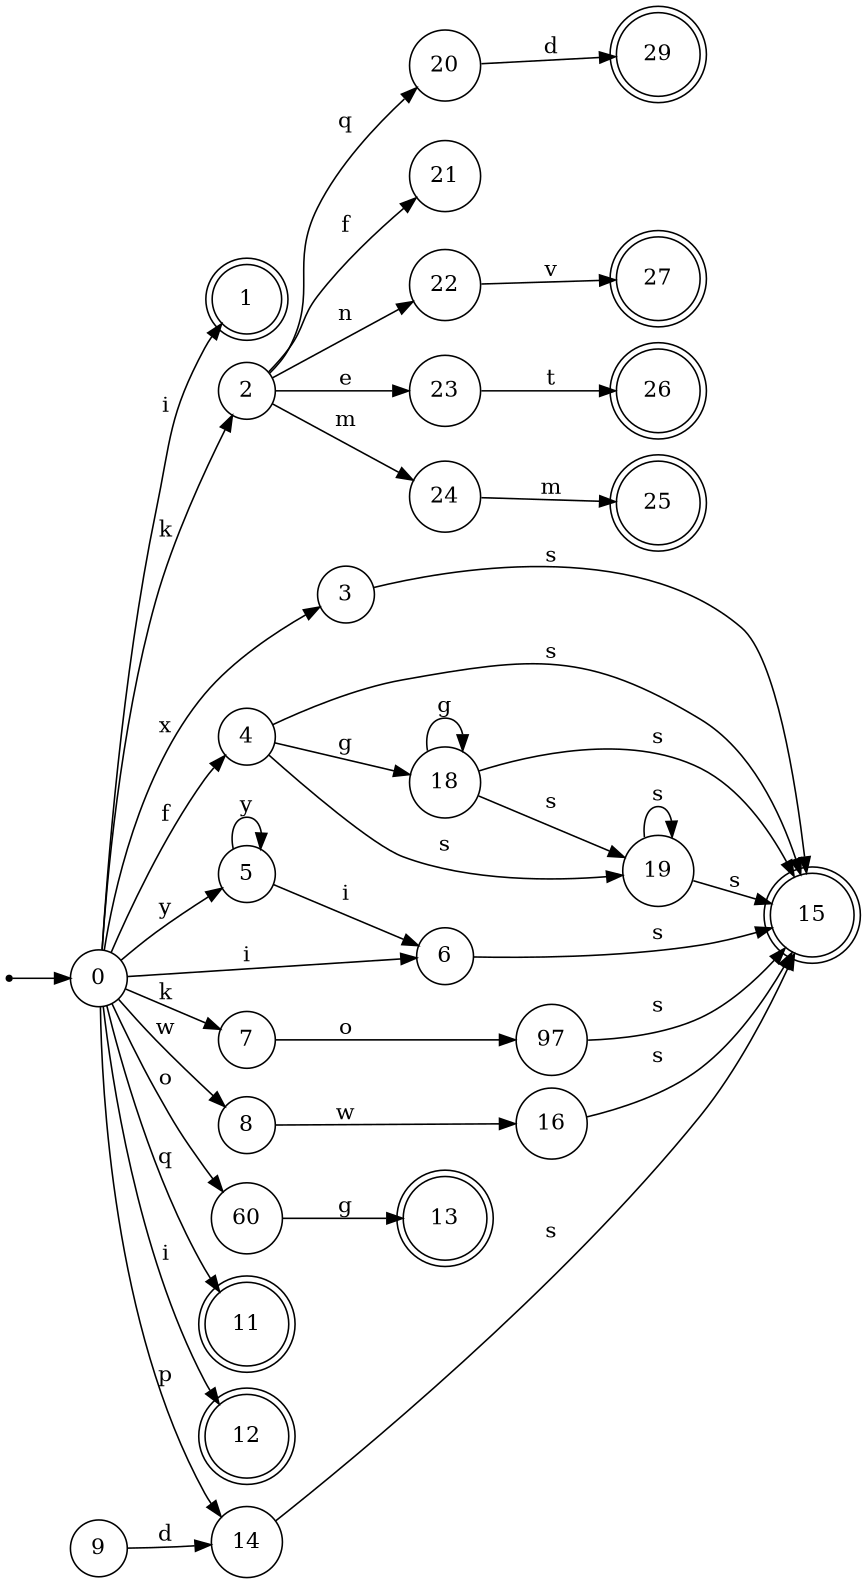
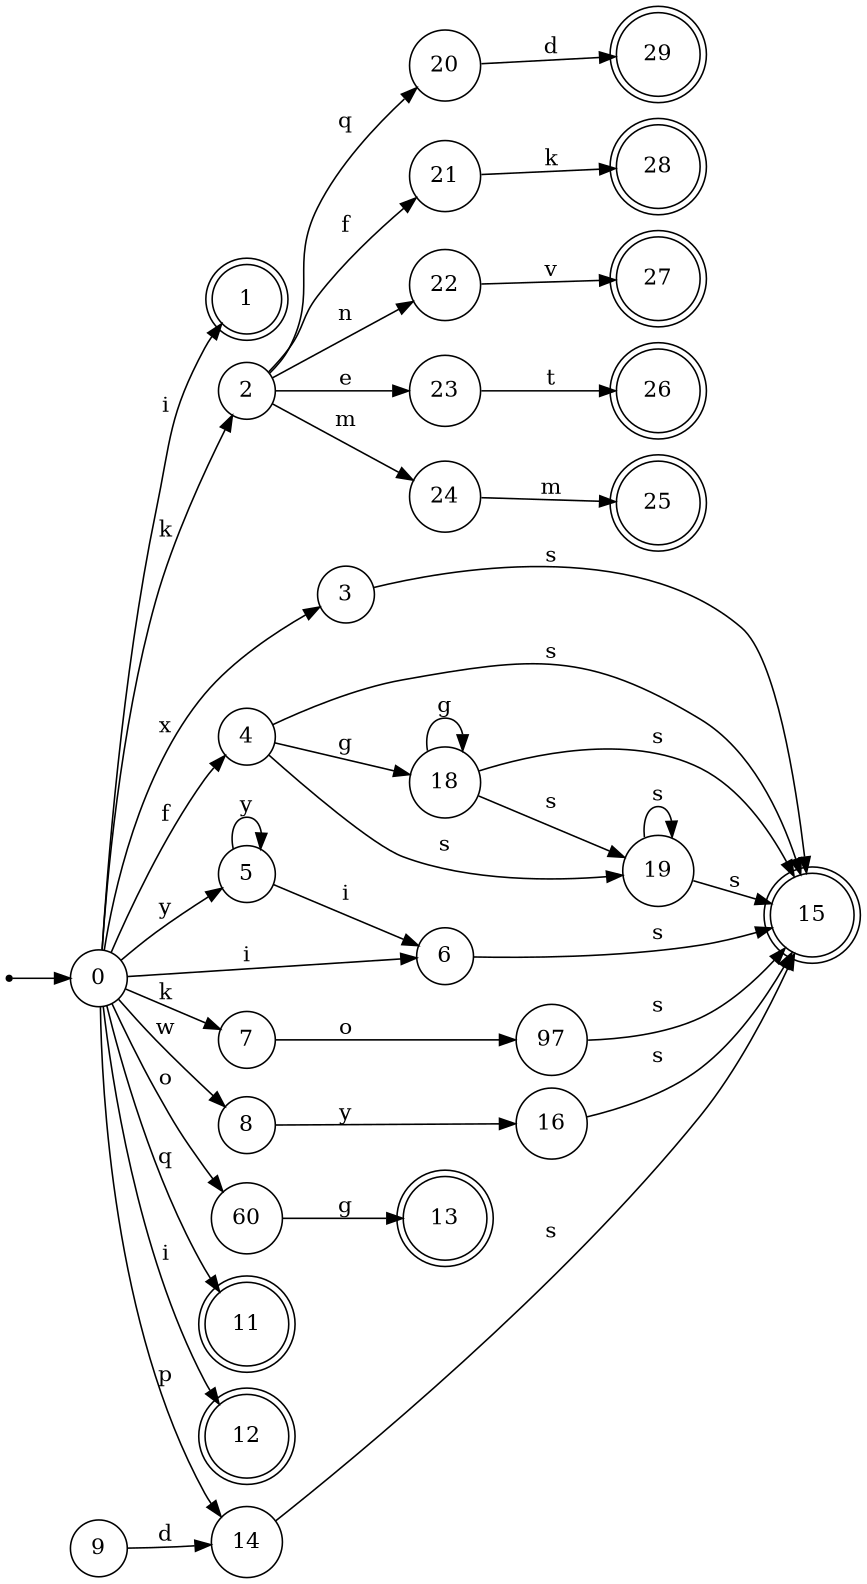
node "28": added
edge "8" -> "16": label "w" -> "y"
